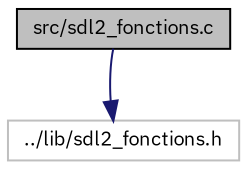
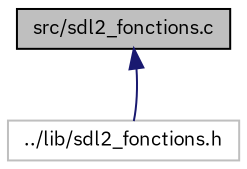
edge "src/sdl2_fonctions.c" -> "../lib/sdl2_fonctions.h": reversed
